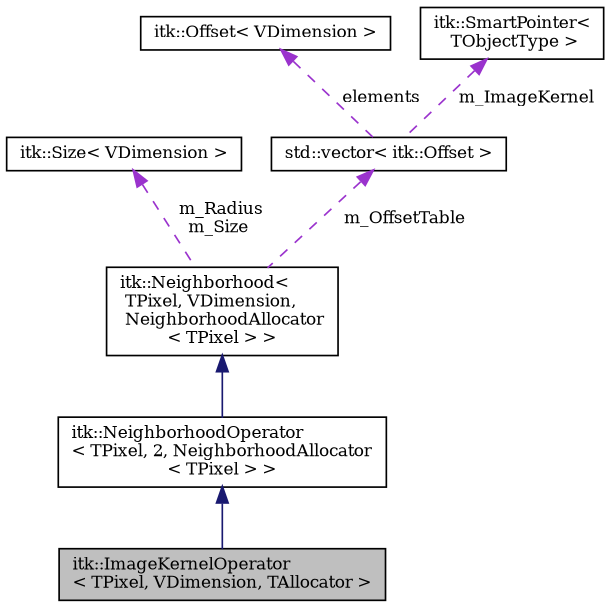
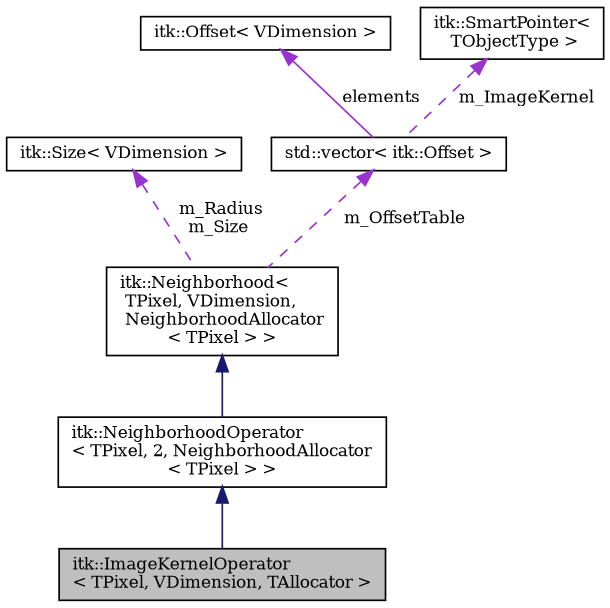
edge "std::vector< itk::Offset >" -> "itk::Offset< VDimension >": style dashed -> solid
